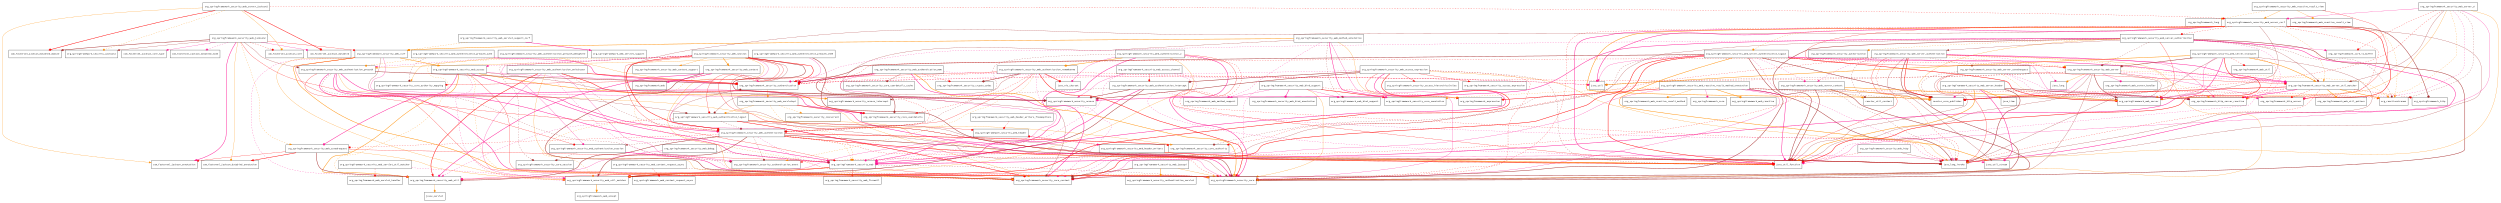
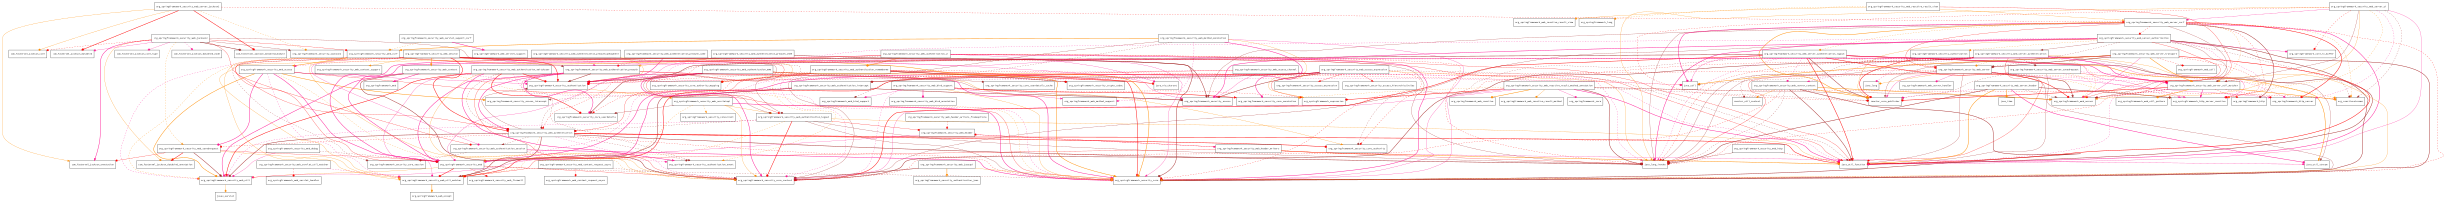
edge "org_springframework_security_web_authentication_preauth_j2ee" -> "org_springframework_security_web_authentication_preauth": color darkorange -> red
edge "org_springframework_security_web_authentication_switchuser" -> "org_springframework_security_authentication_event": style solid -> bold
edge "org_springframework_security_web_server_context" -> "org_springframework_security_authentication_event": now "org_springframework_security_web_server_context" -> "org_springframework_security_core_context"
node "org_springframework_security_authentication_servlet": label "org_springframework_security_authentication_servlet" -> "org_springframework_security_authentication_jaas"
